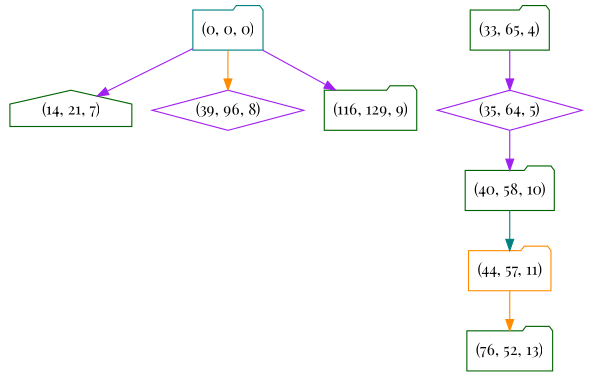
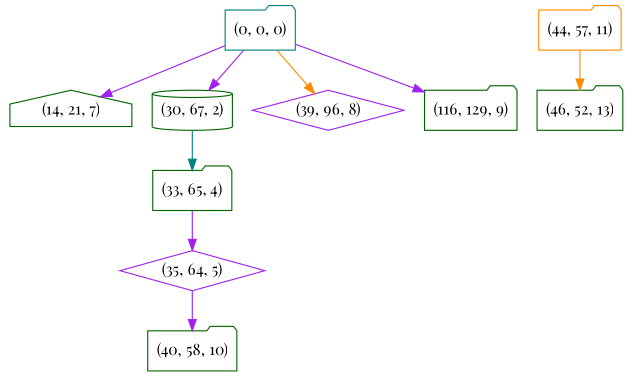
node "(30, 67, 2)": added
edge "(40, 58, 10)" -> "(44, 57, 11)": removed
node "(76, 52, 13)": label "(76, 52, 13)" -> "(46, 52, 13)"
